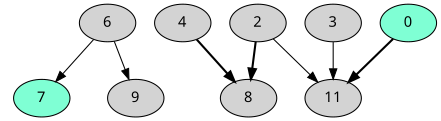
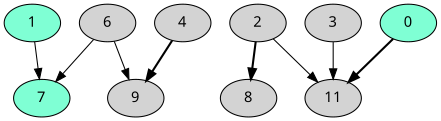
node "1": added
edge "4" -> "8": now "4" -> "9"
